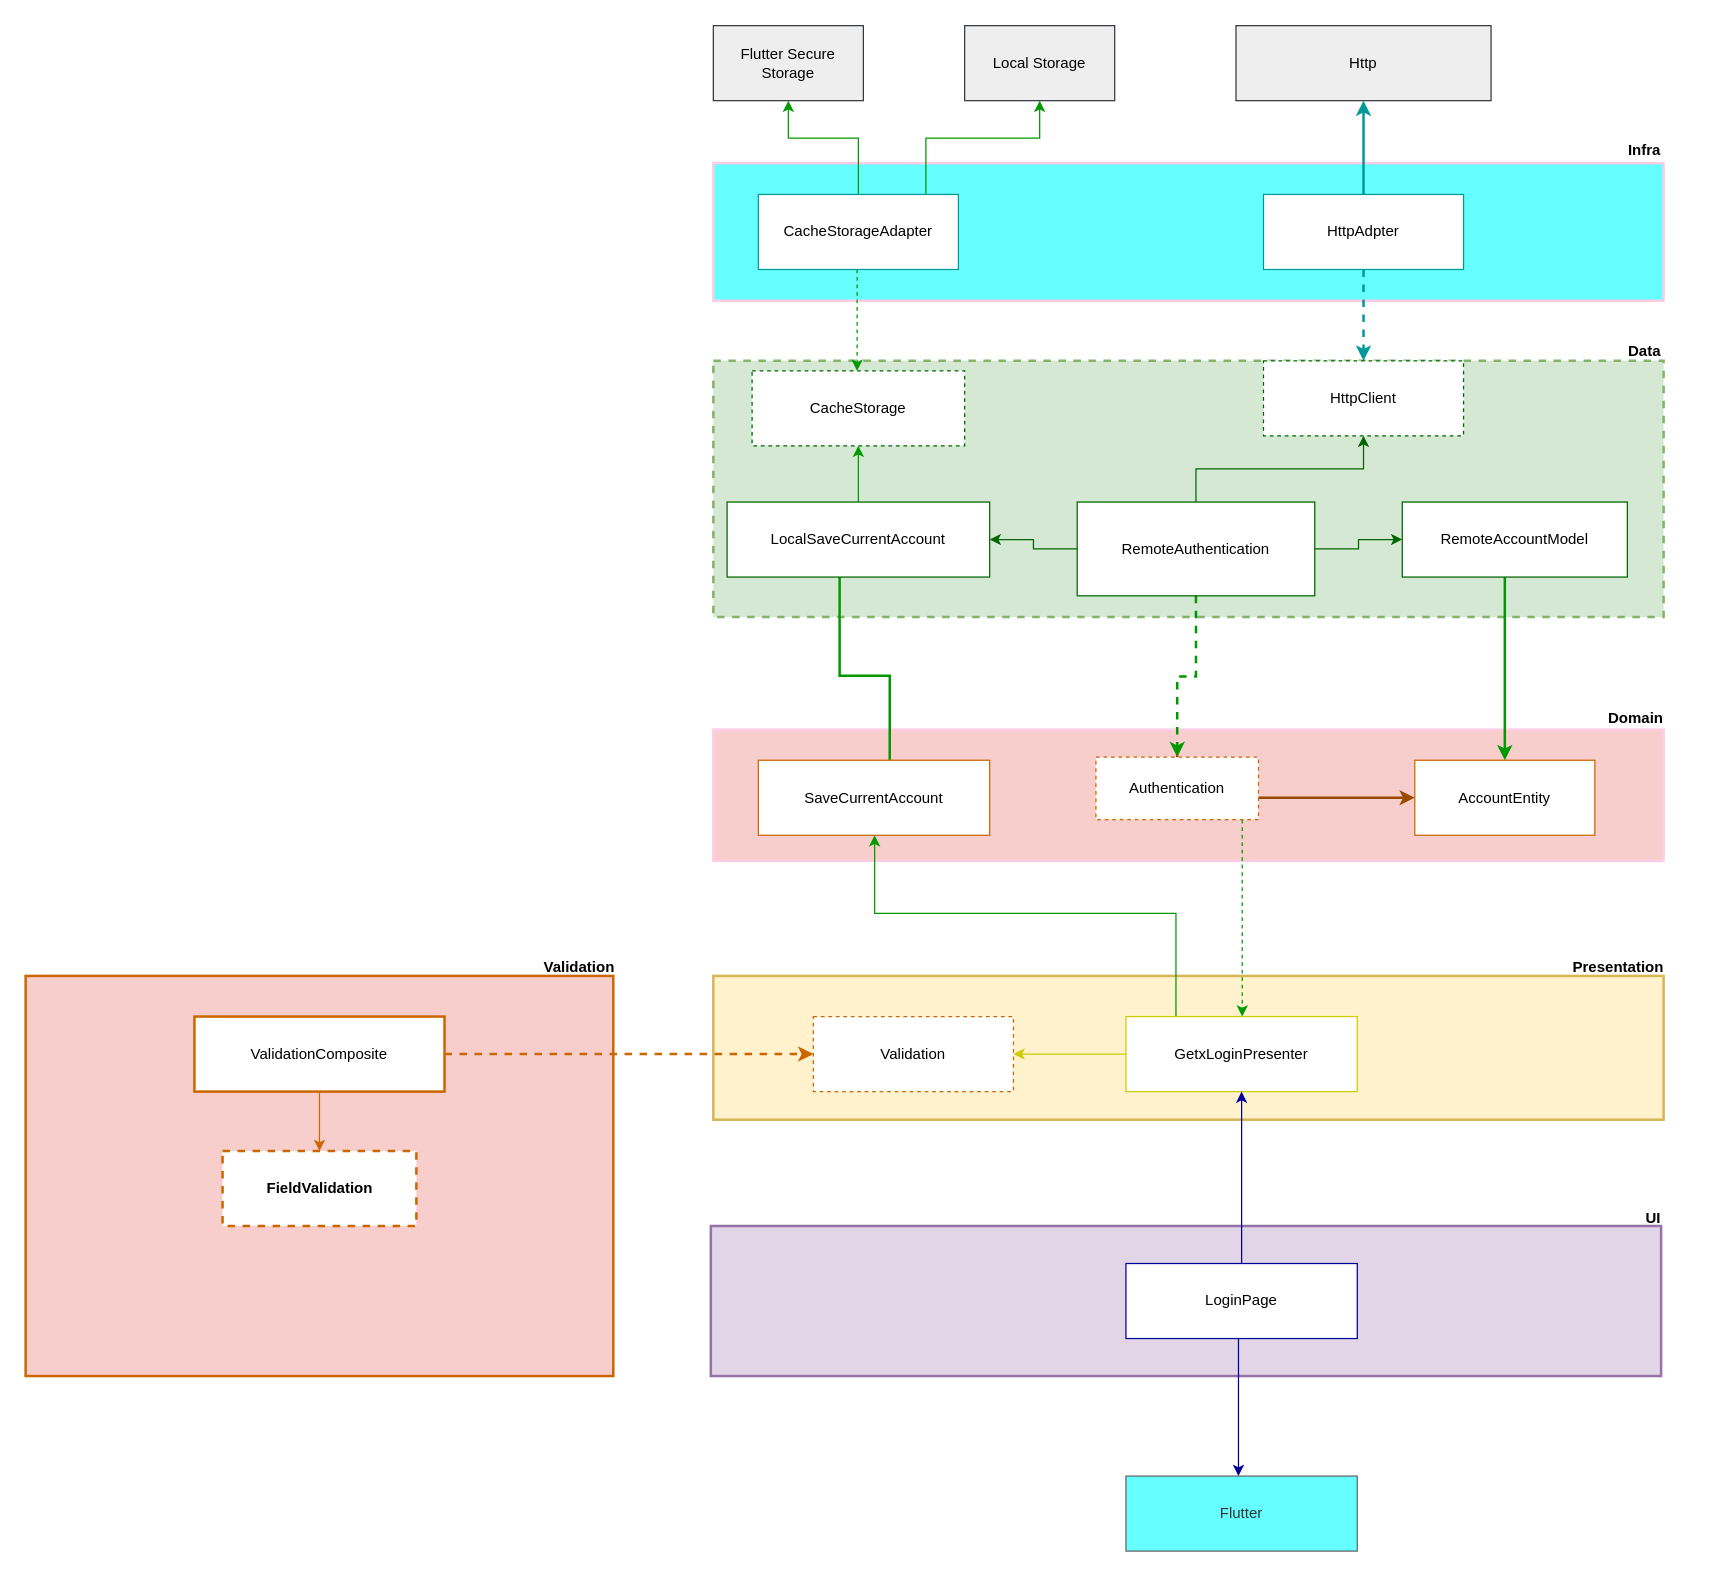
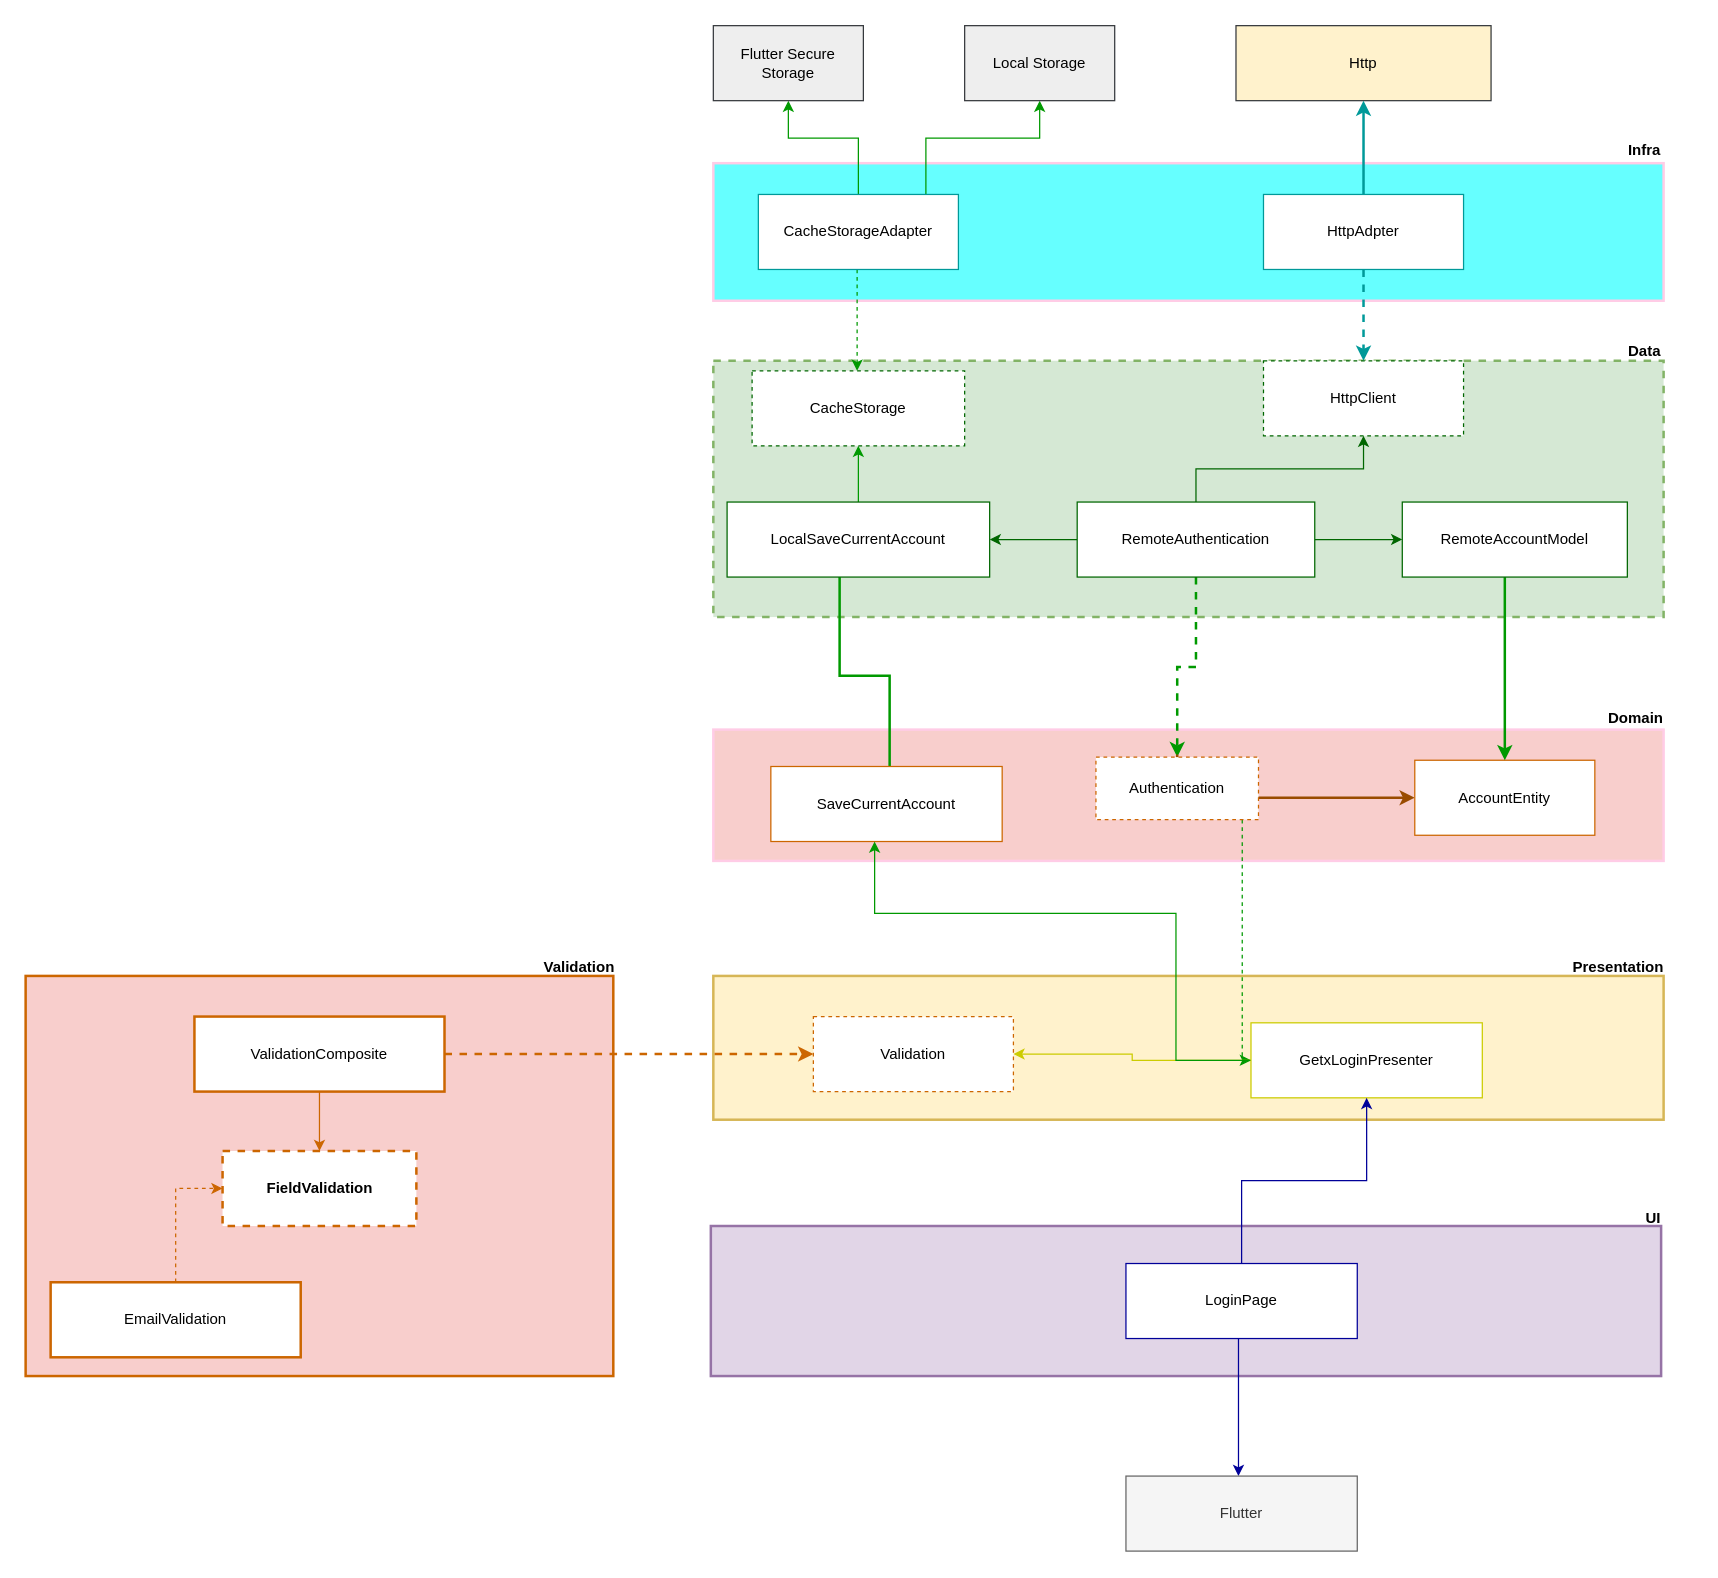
node "Http": fillcolor #eeeeee -> #fff2cc
node "RemoteAuthentication": size 238x94 -> 238x75
node "SaveCurrentAccount": moved (874, 798) -> (886, 804)
node "GetxLoginPresenter": moved (1241, 1054) -> (1366, 1060)
edge "EmailValidation" -> "FieldValidation": added
node "EmailValidation": added
node "Flutter": fillcolor #66ffff -> #f5f5f5
